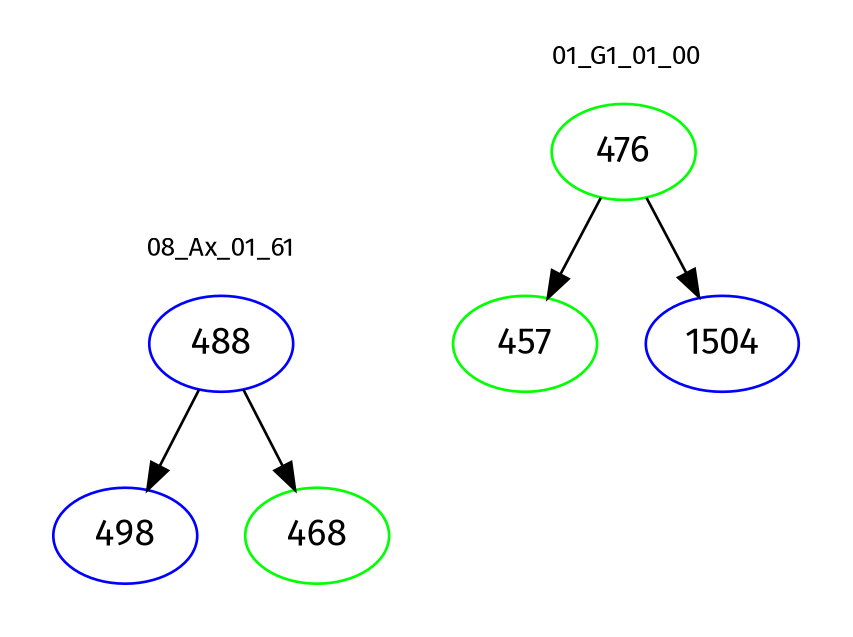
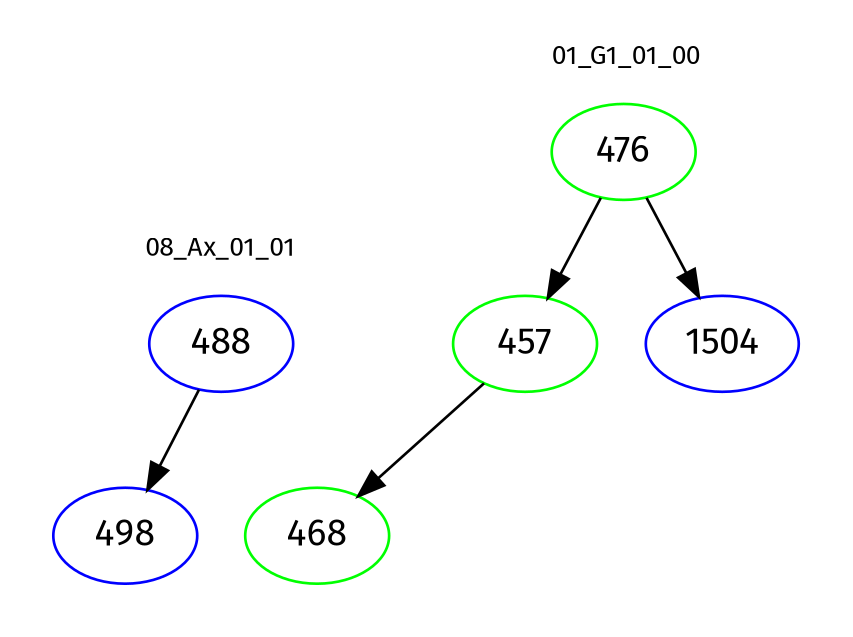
cluster "08_Ax_01_61": label "08_Ax_01_61" -> "08_Ax_01_01"
edge "488" -> "468": now "457" -> "468"
